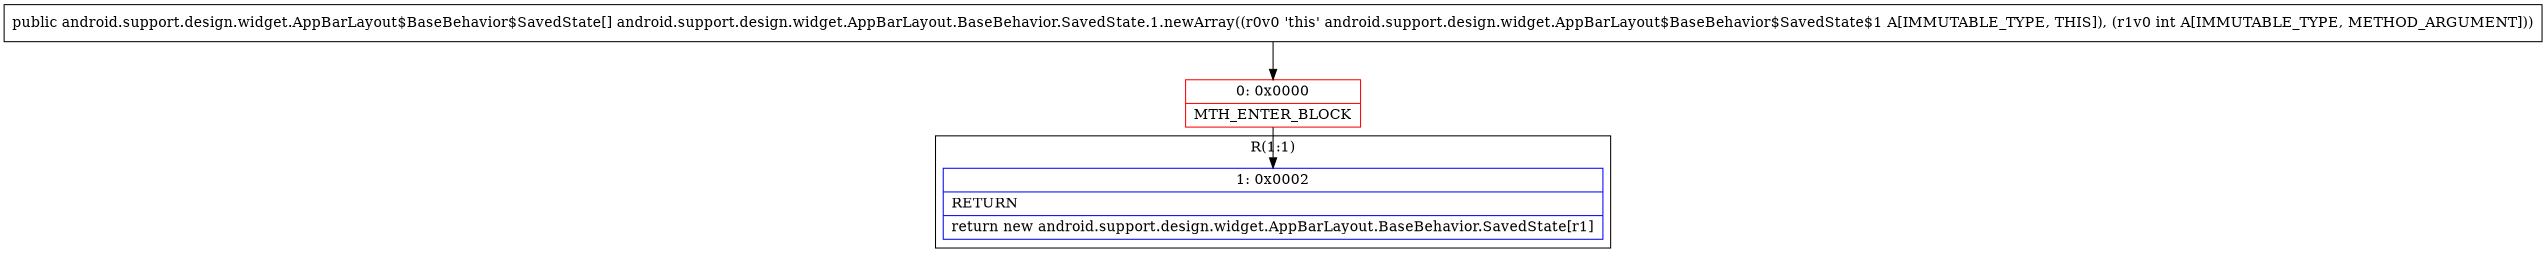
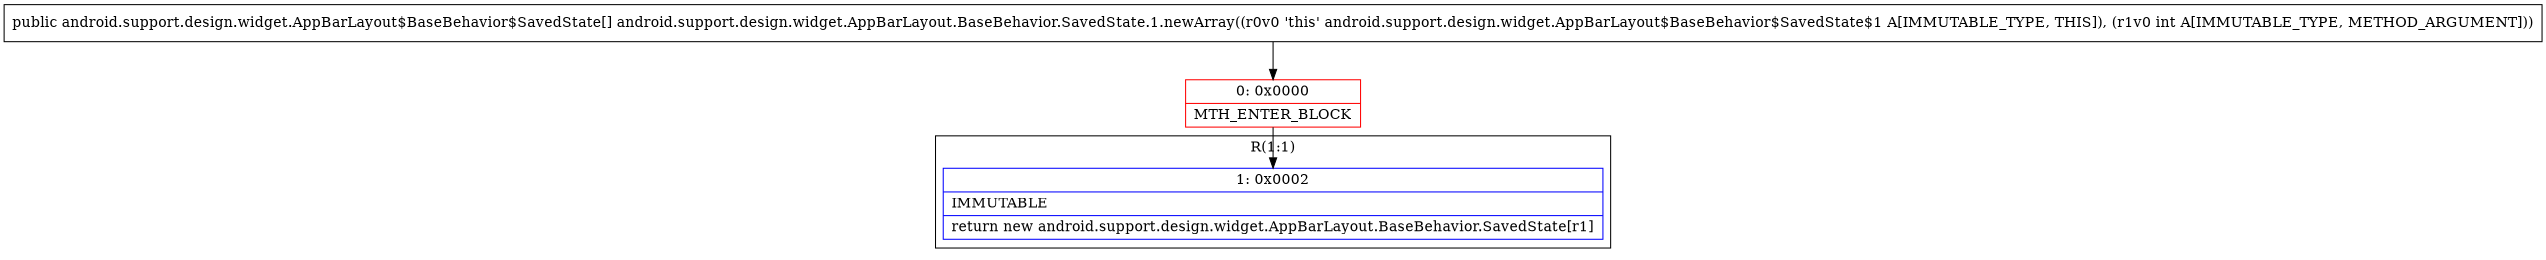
node "1: 0x0002": text "RETURN" -> "IMMUTABLE"
